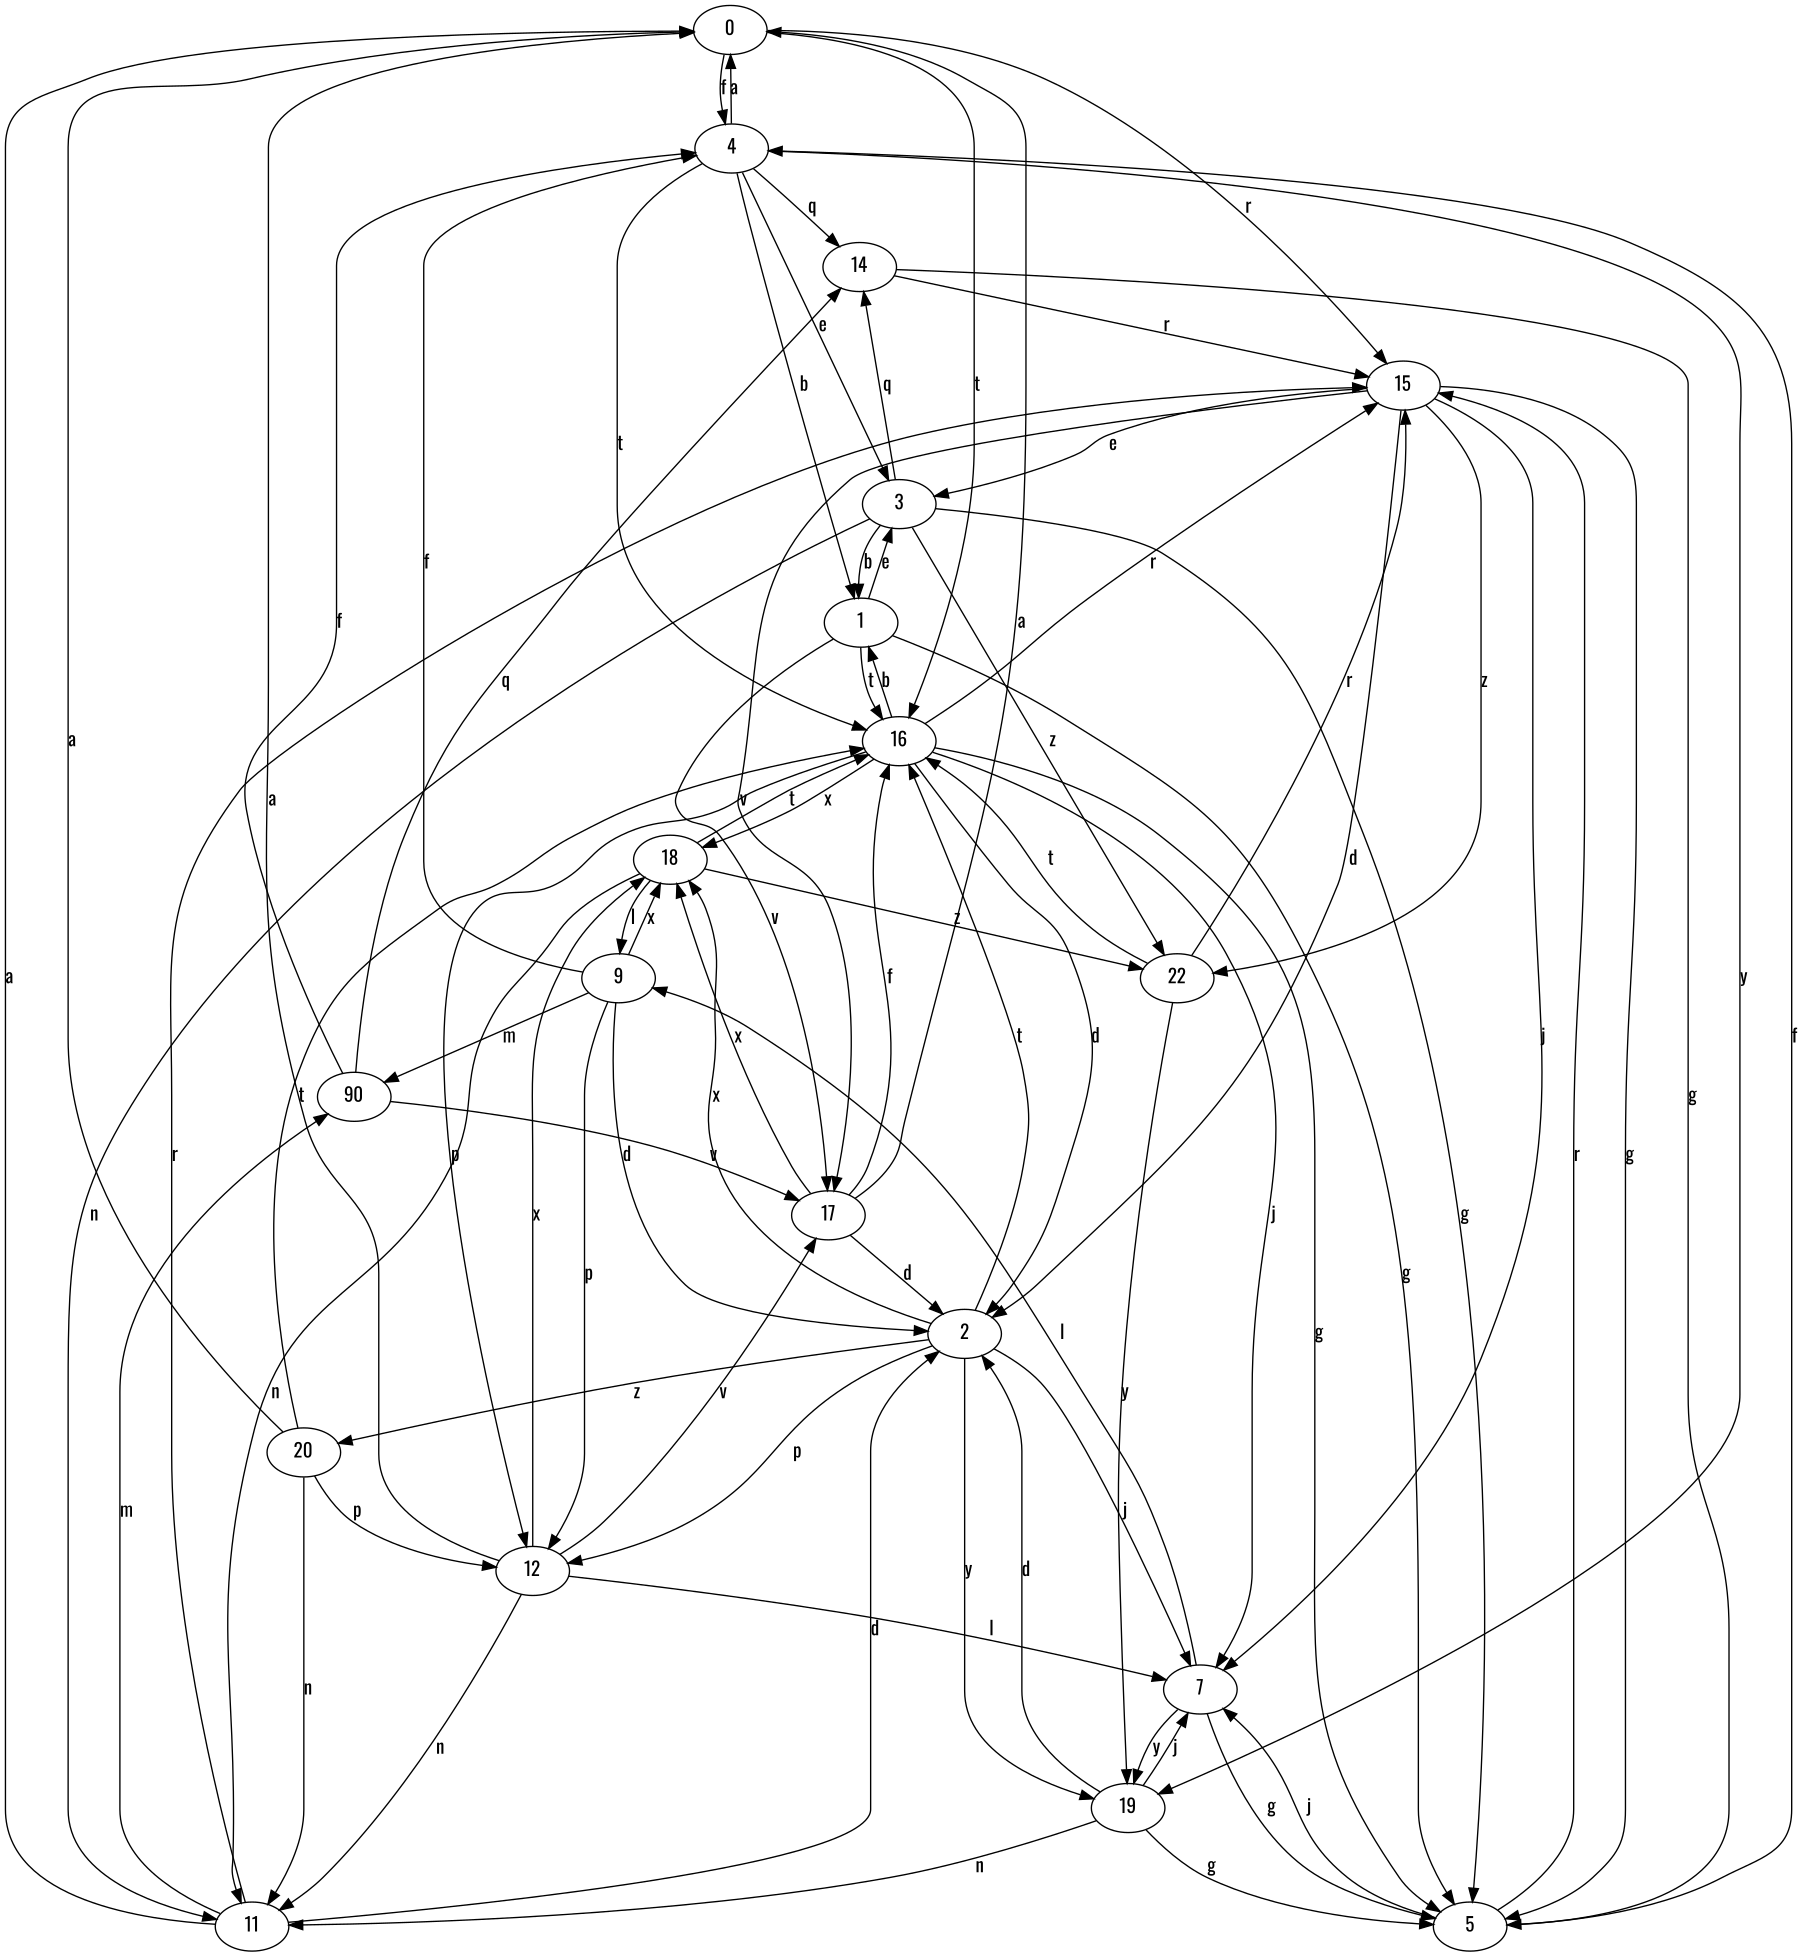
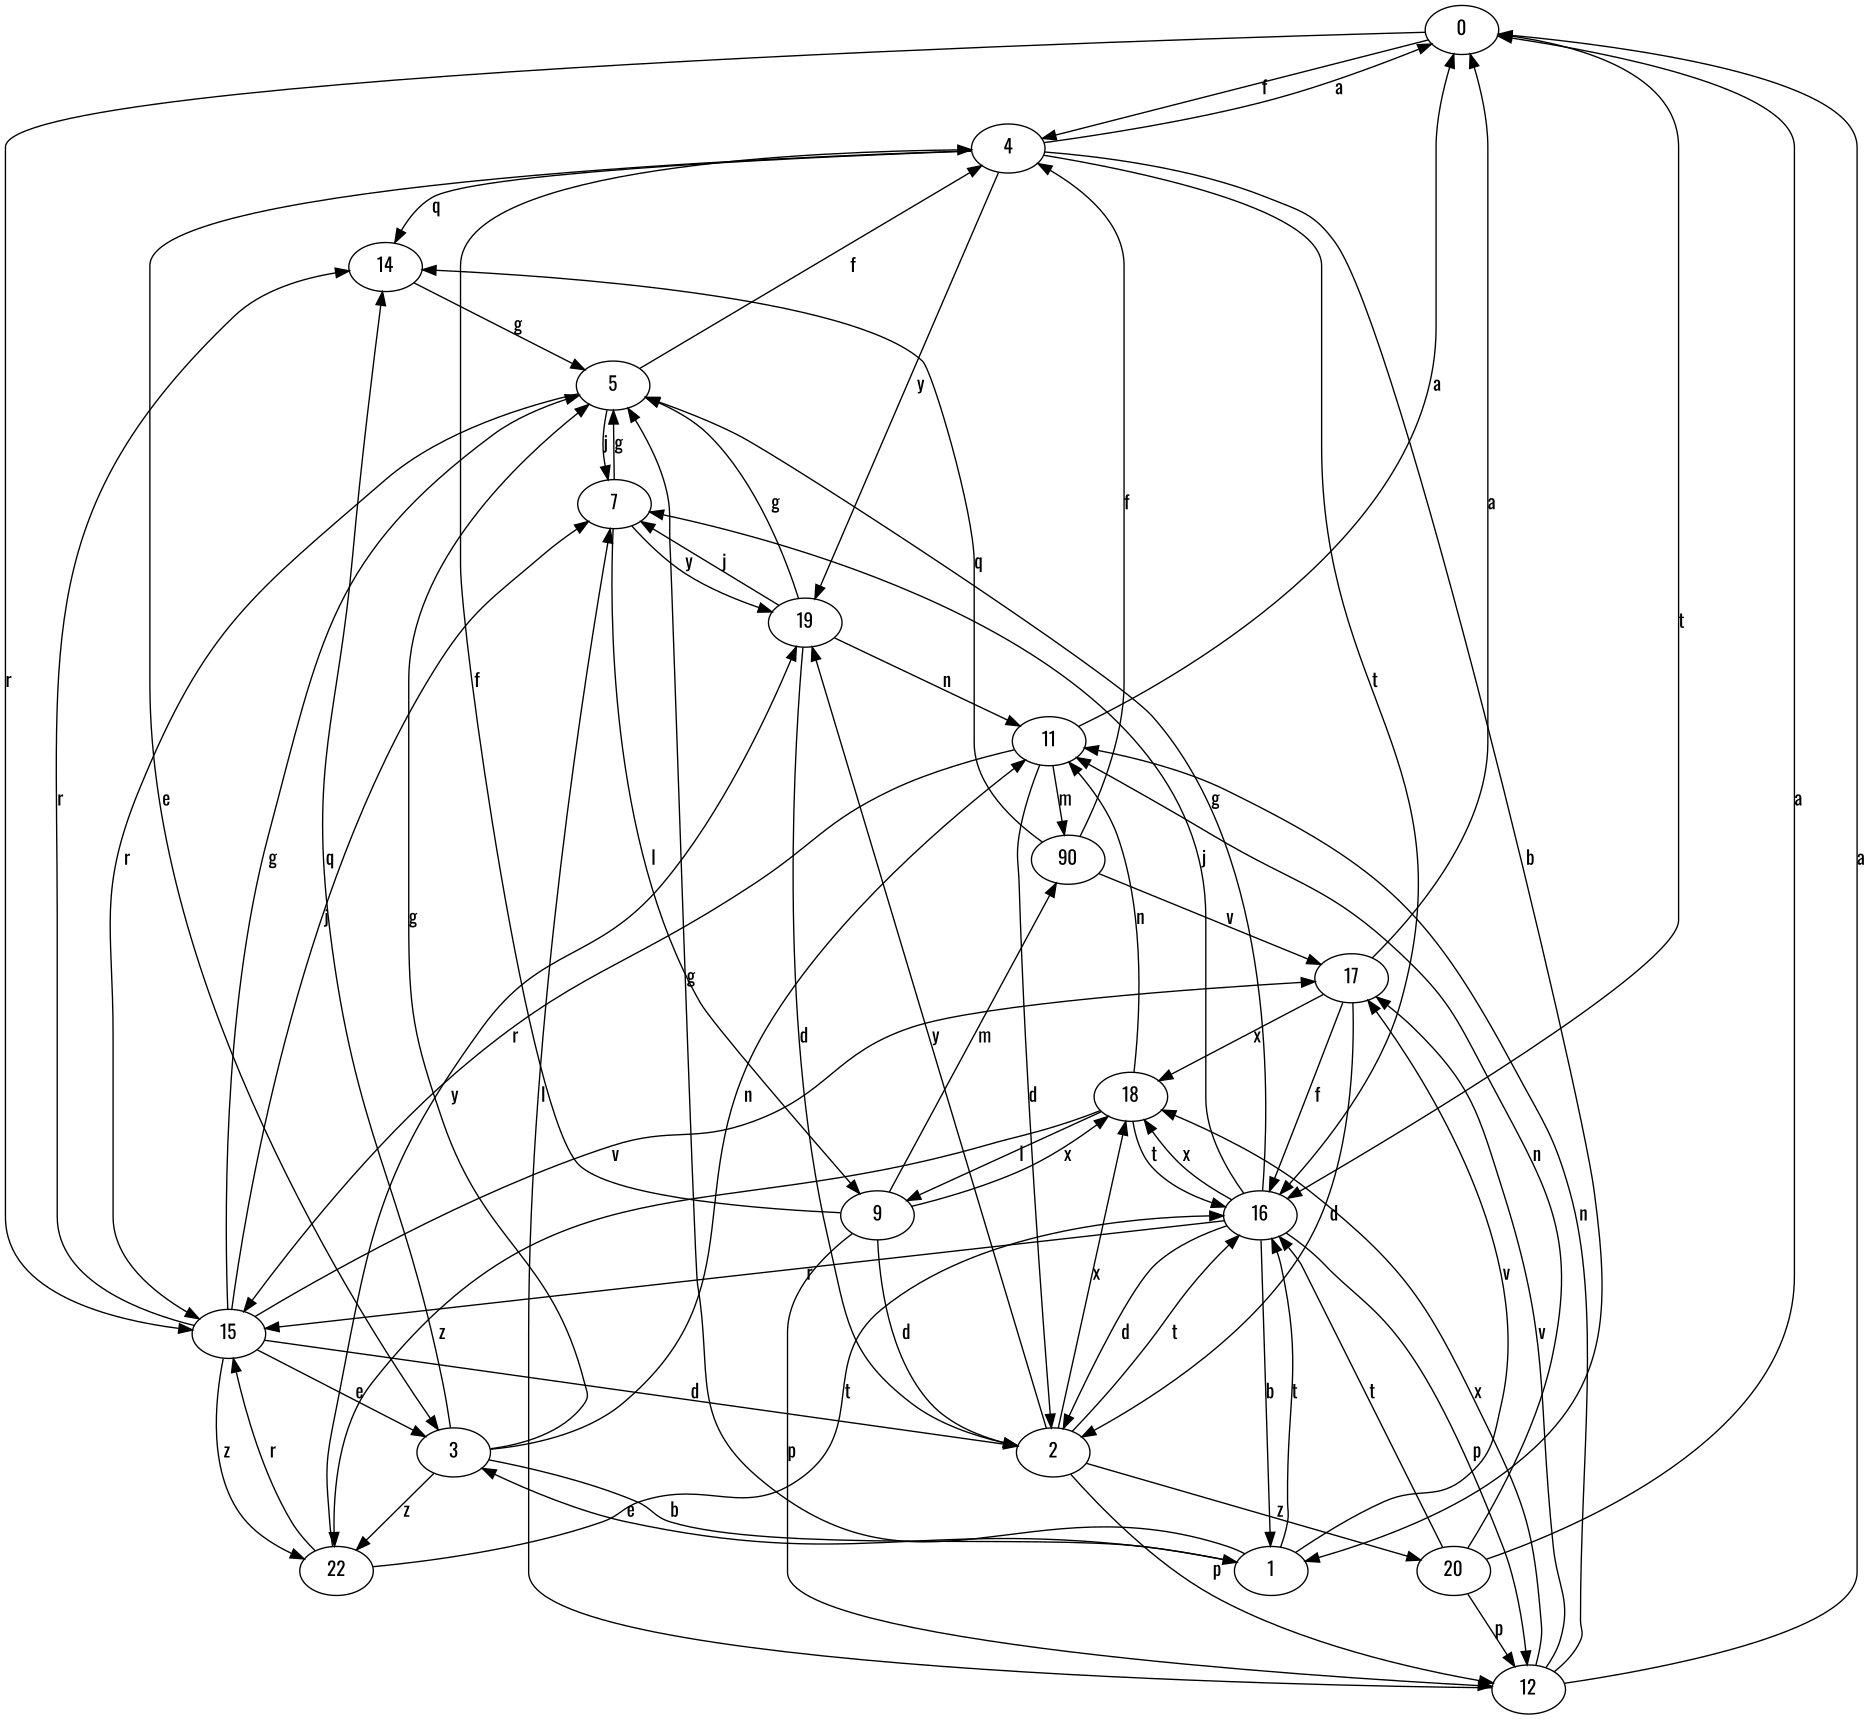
edge "14" -> "15": reversed
edge "2" -> "7": removed, label "j"
